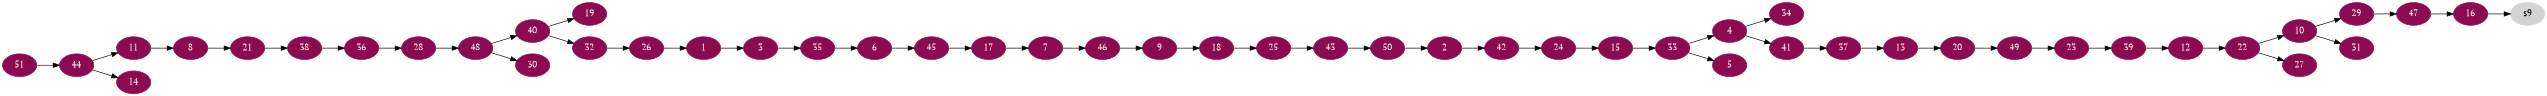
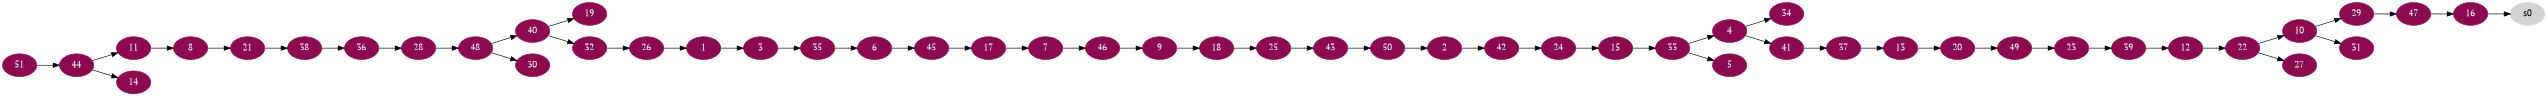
node "s9": label "s9" -> "s0"
